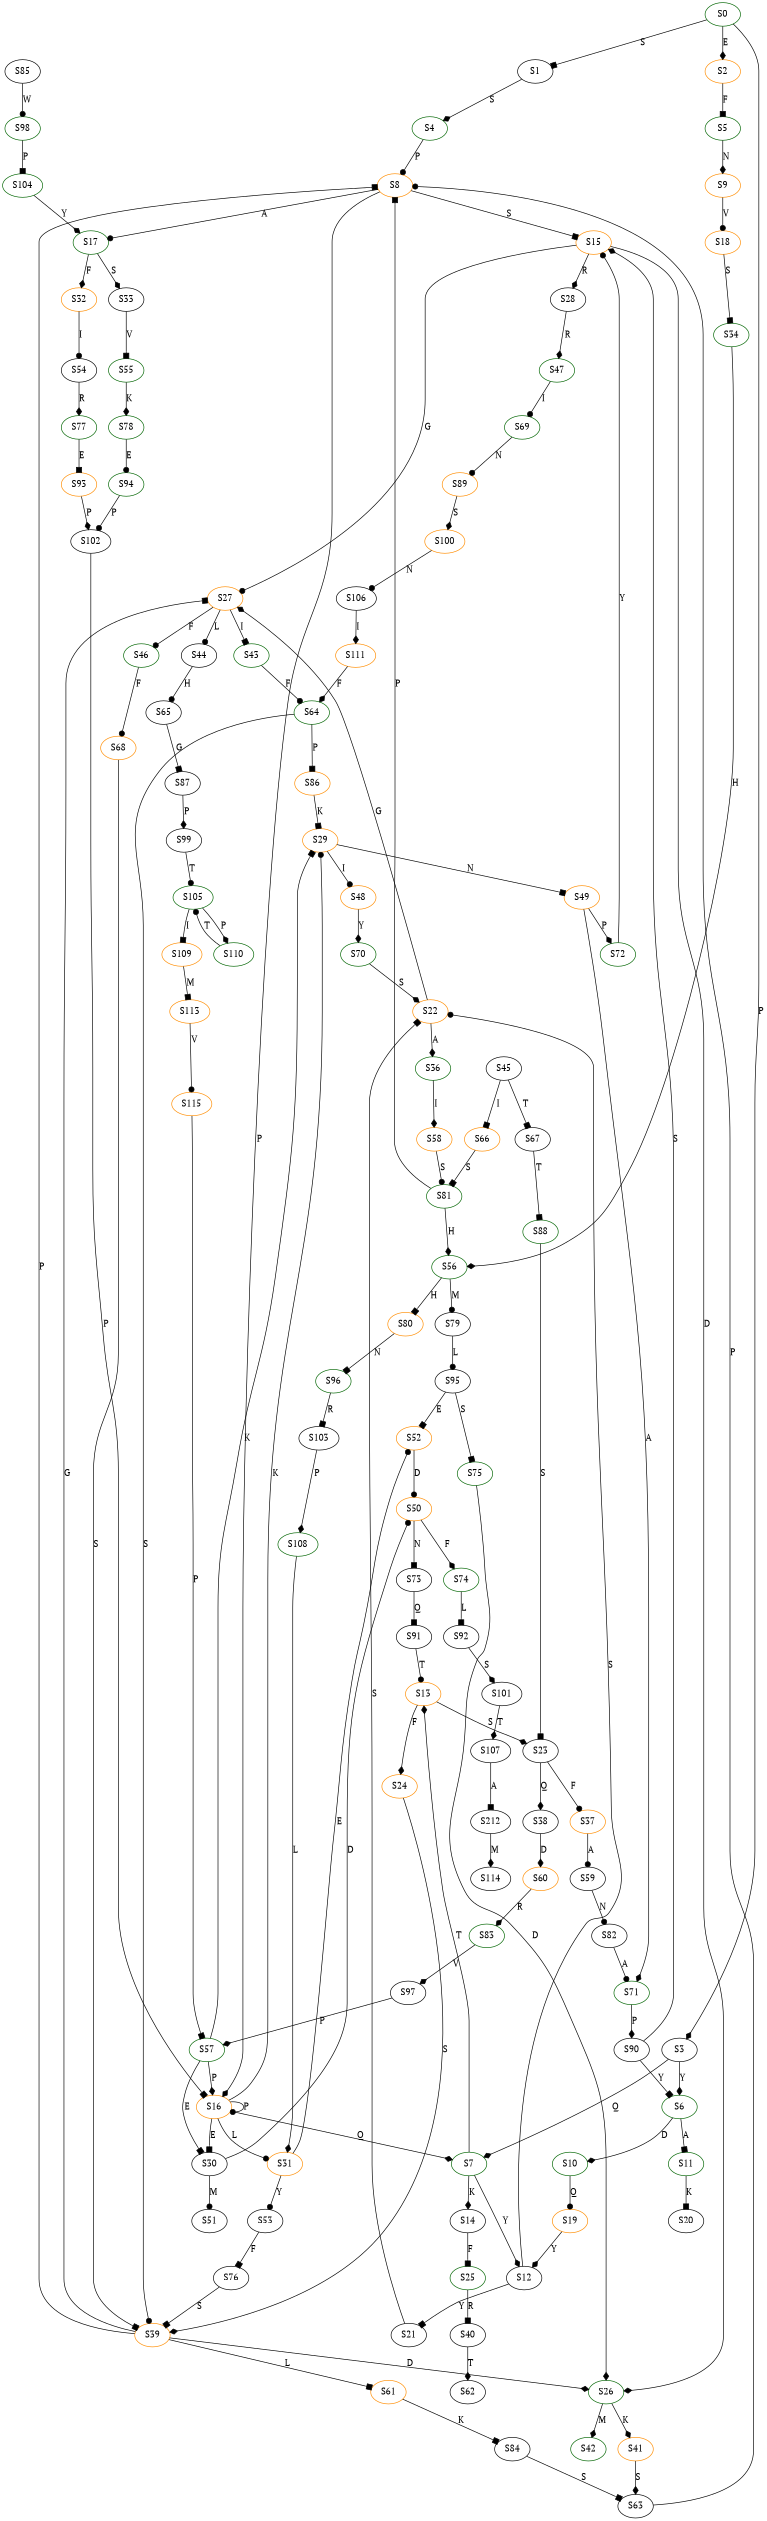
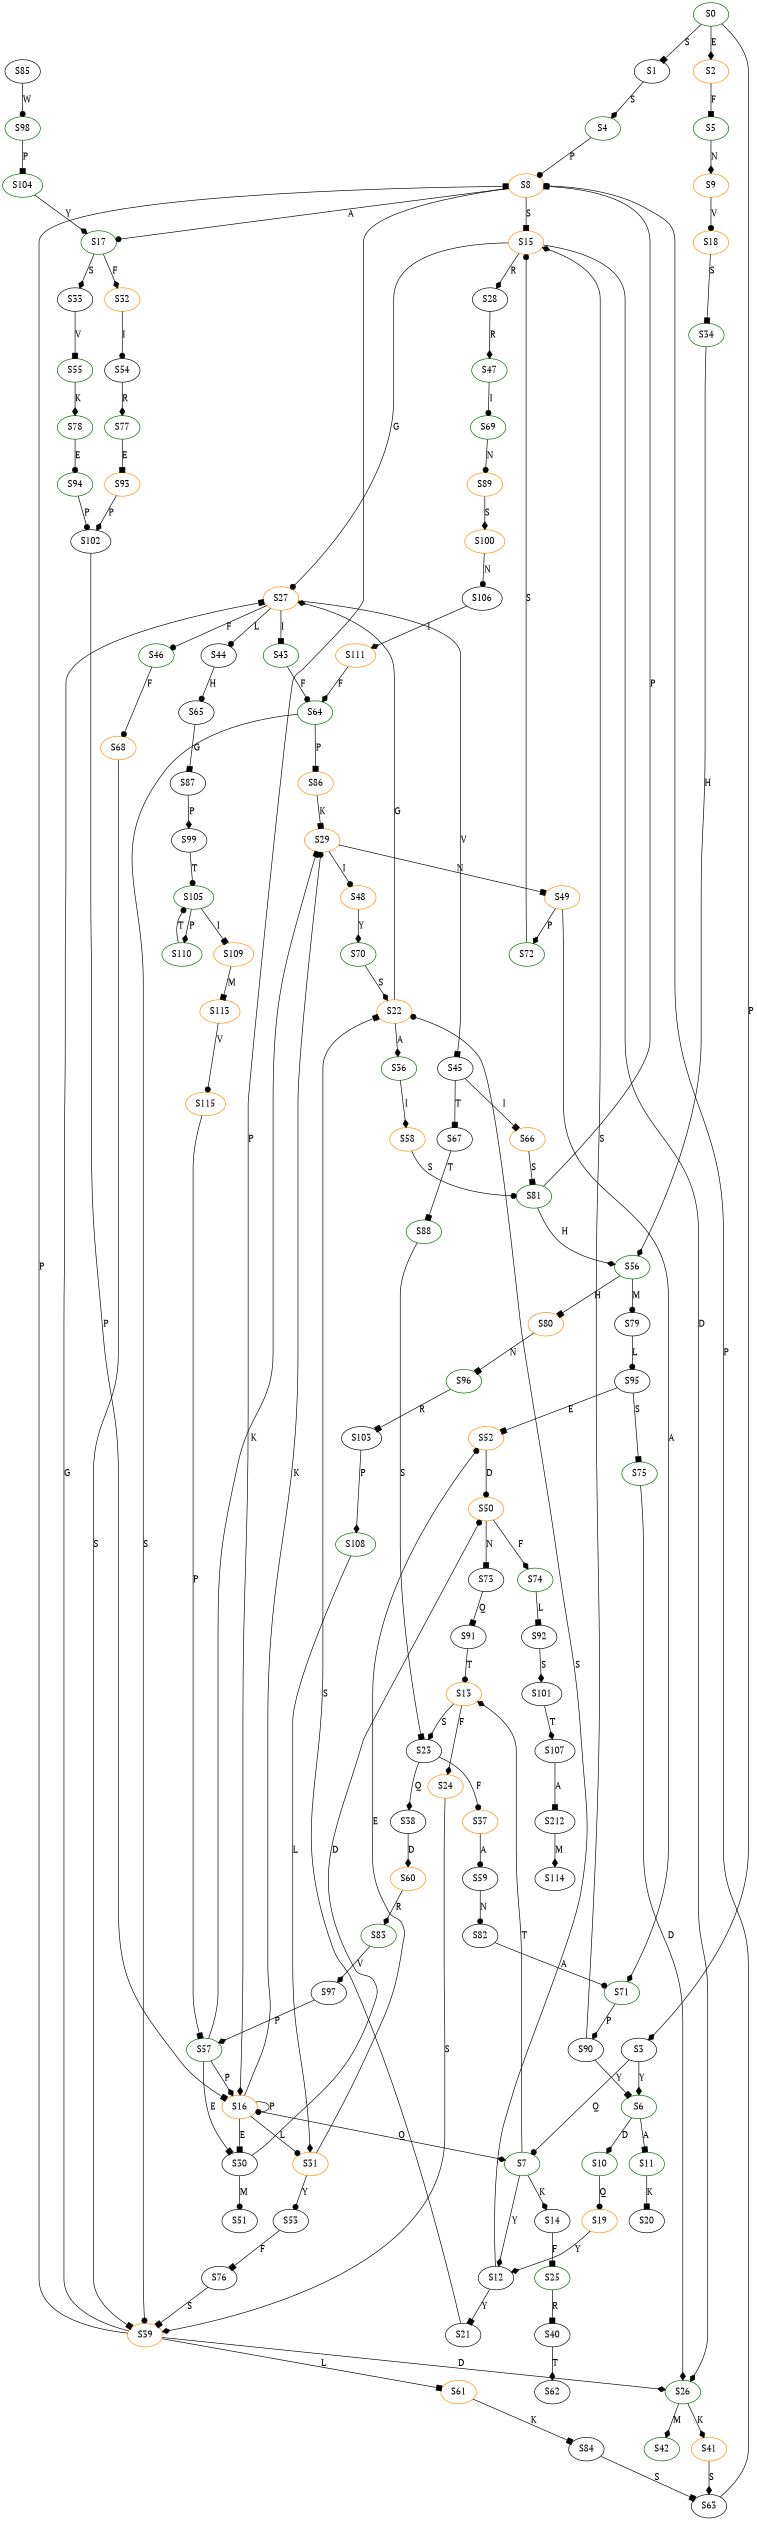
edge "S72" -> "S15": label "Y" -> "S"
edge "S27" -> "S45": added, label "V"
edge "S3" -> "S7": arrowhead diamond -> dot
